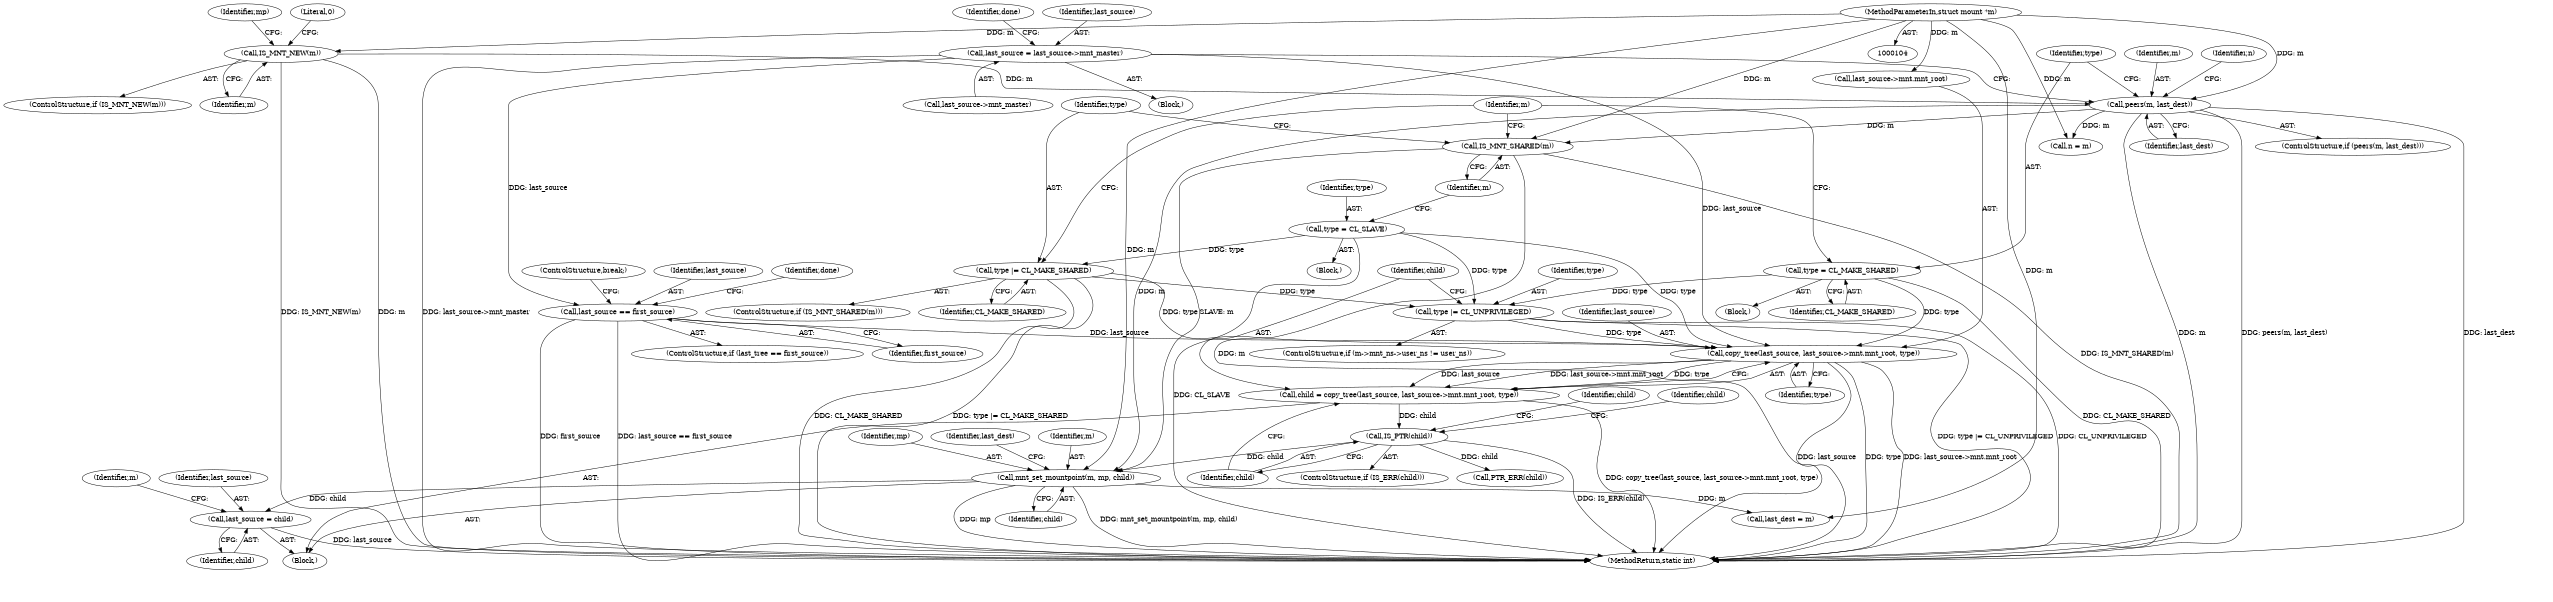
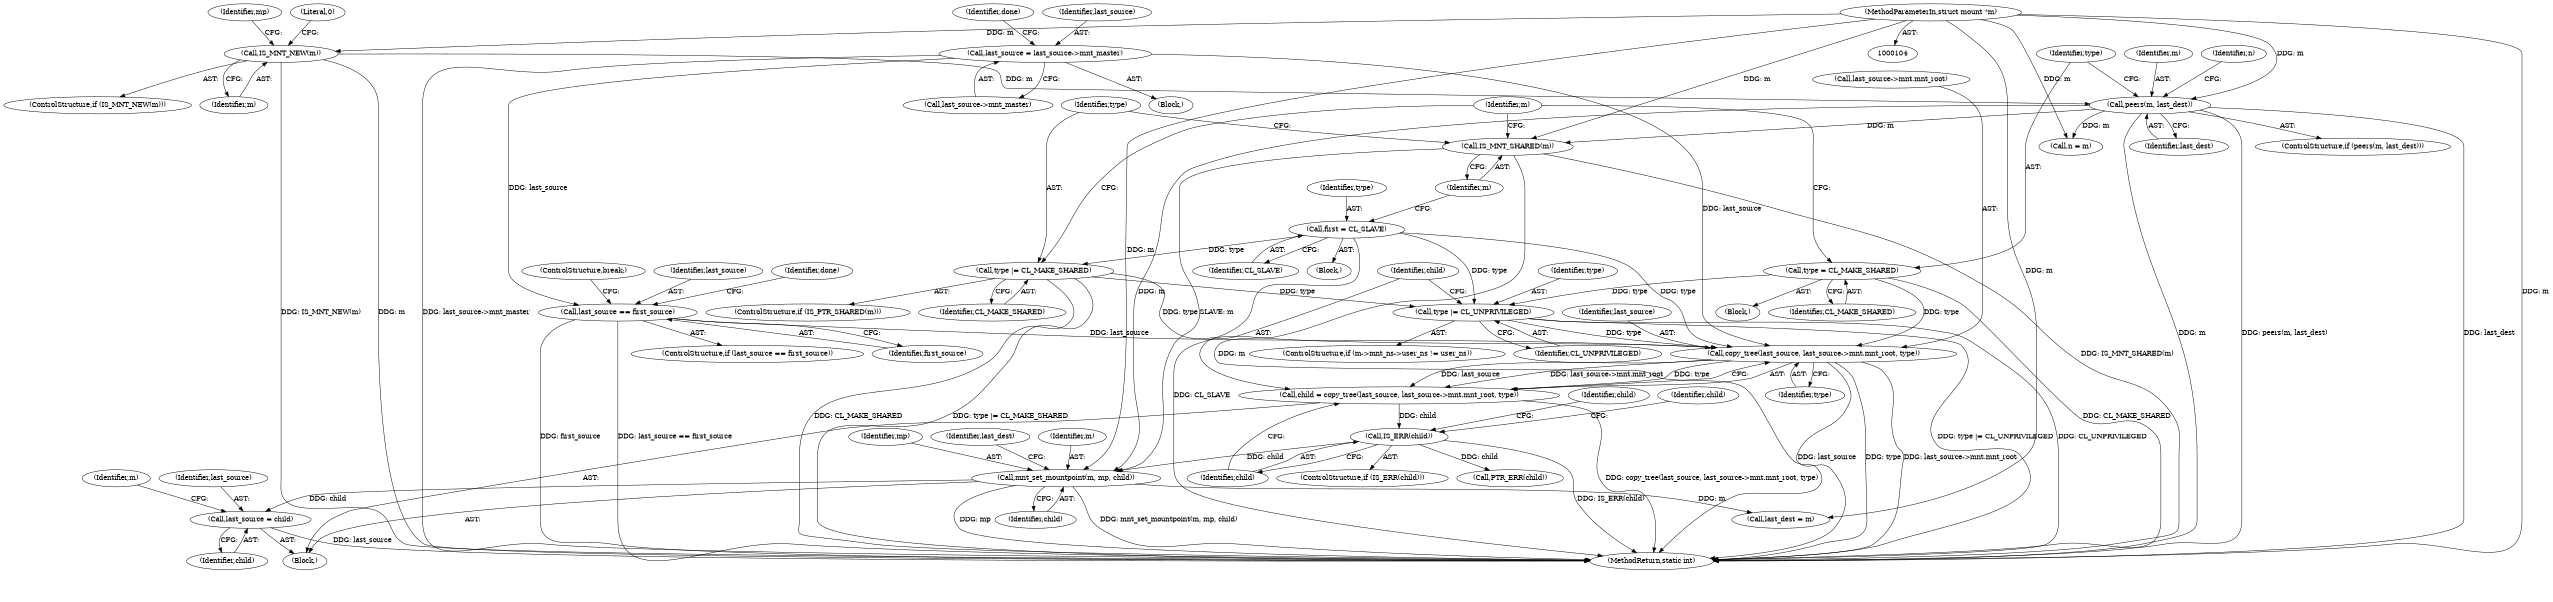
edge "(MethodParameterIn,struct mount *m)" -> "(Call,last_source->mnt.mnt_root)": now "(MethodParameterIn,struct mount *m)" -> "(MethodReturn,static int)"
edge "(Call,last_source = last_source->mnt_master)" -> "(Call,peers(m, last_dest))": now "(Call,last_source = last_source->mnt_master)" -> "(Call,last_source->mnt_master)"
node "(Call,type = CL_SLAVE)": label "(Call,type = CL_SLAVE)" -> "(Call,first = CL_SLAVE)"
node "(Identifier,CL_SLAVE)": added
node "(ControlStructure,if (IS_MNT_SHARED(m)))": label "(ControlStructure,if (IS_MNT_SHARED(m)))" -> "(ControlStructure,if (IS_PTR_SHARED(m)))"
node "(ControlStructure,if (last_tree == first_source))": label "(ControlStructure,if (last_tree == first_source))" -> "(ControlStructure,if (last_source == first_source))"
node "(Identifier,CL_UNPRIVILEGED)": added
node "(Call,IS_PTR(child))": label "(Call,IS_PTR(child))" -> "(Call,IS_ERR(child))"
